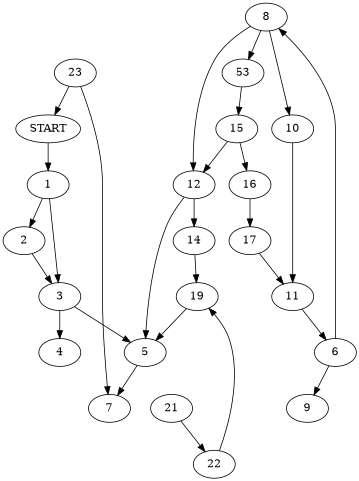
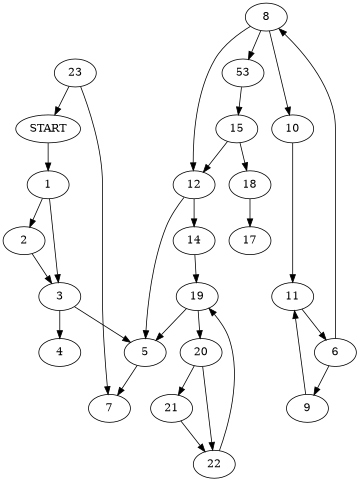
node "16": label "16" -> "18"
edge "17" -> "11": now "9" -> "11"
node "20": added
